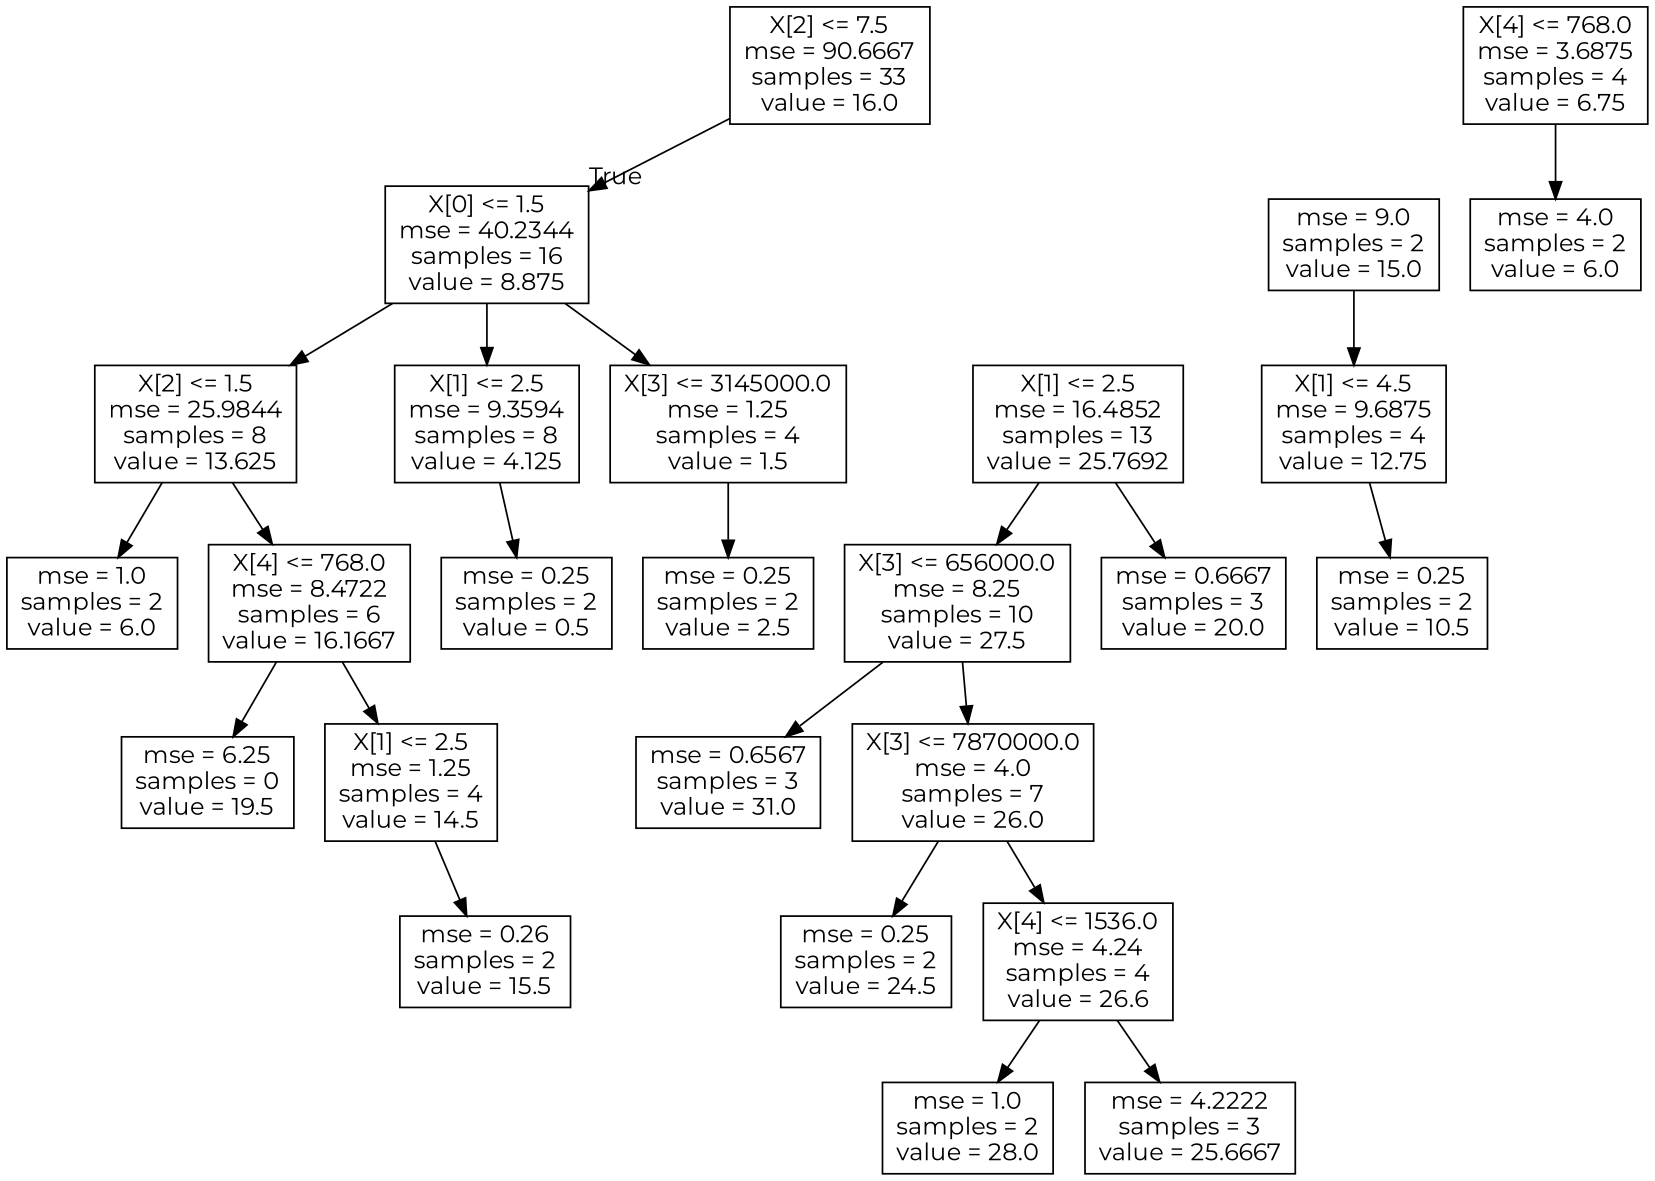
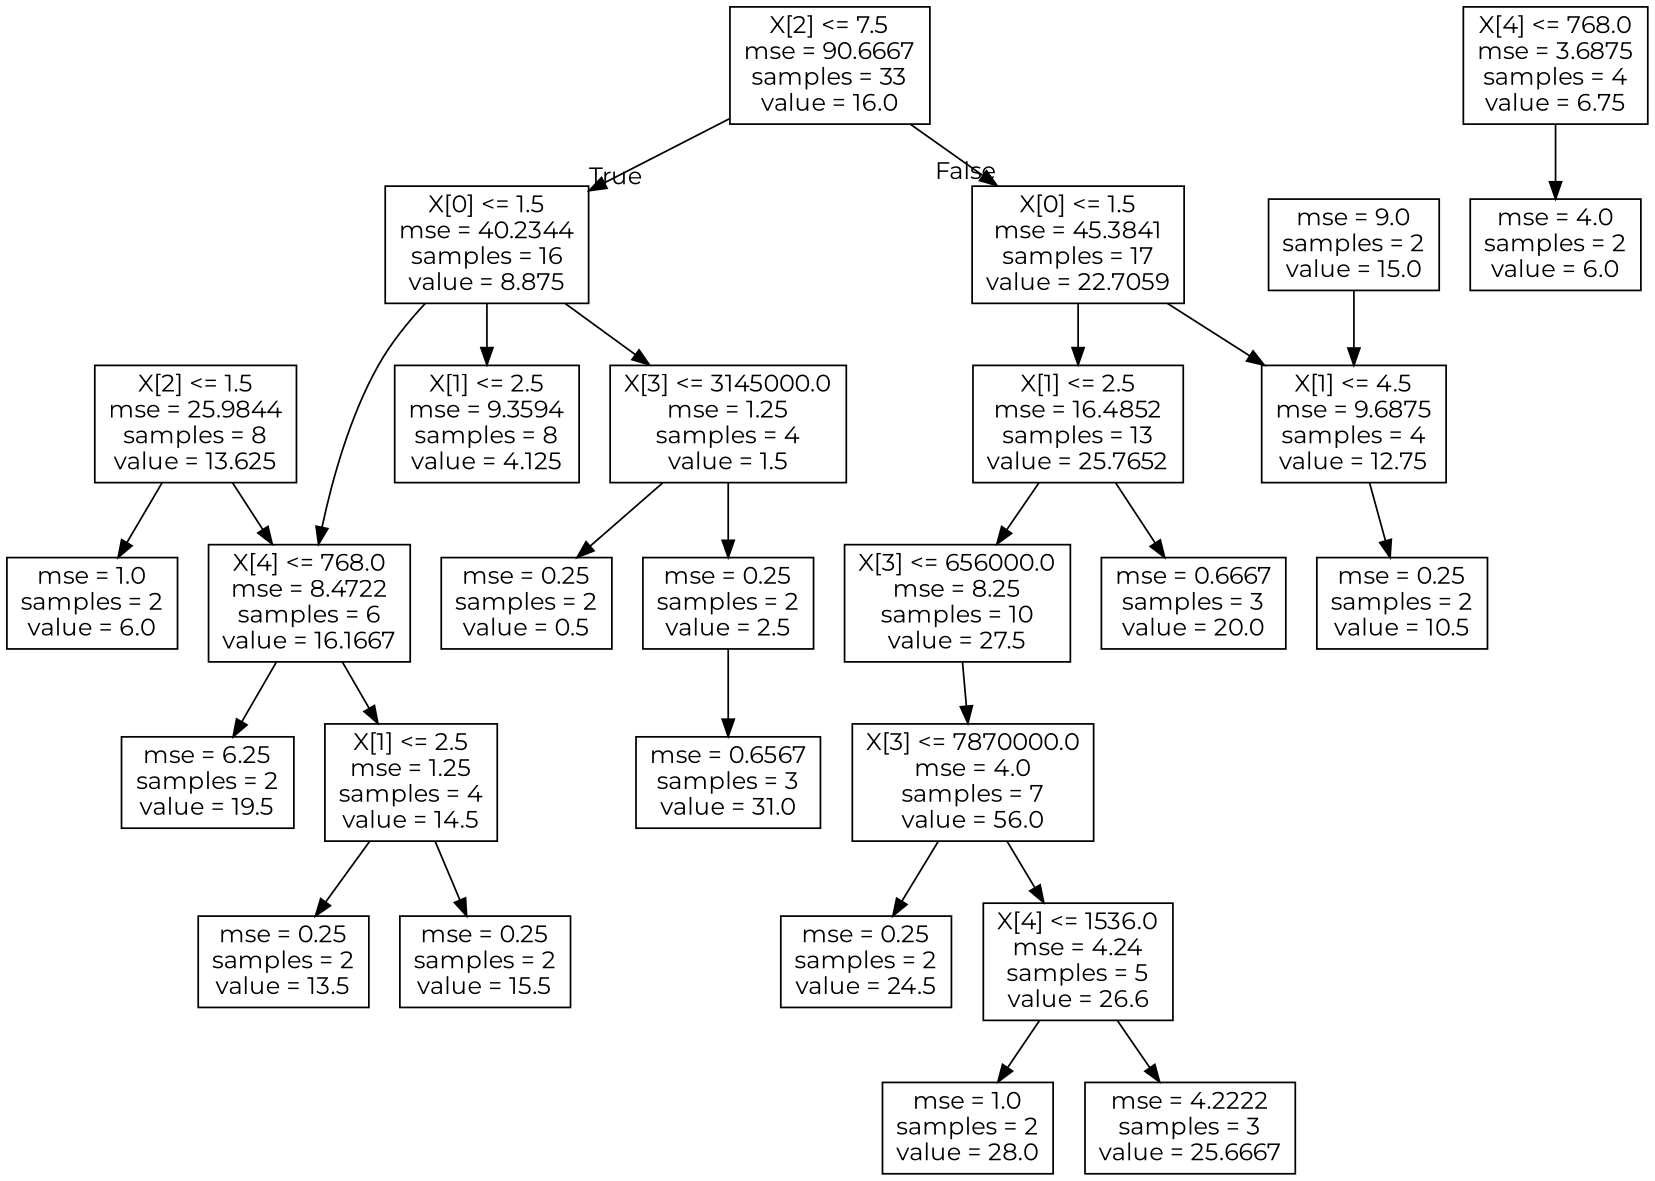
node "X[0] <= 1.5 mse = 45.3841 samples = 17 value = 22.7059": added
edge "X[0] <= 1.5 mse = 40.2344 samples = 16 value = 8.875" -> "X[2] <= 1.5 mse = 25.9844 samples = 8 value = 13.625": now "X[0] <= 1.5 mse = 40.2344 samples = 16 value = 8.875" -> "X[4] <= 768.0 mse = 8.4722 samples = 6 value = 16.1667"
node "X[1] <= 2.5 mse = 16.4852 samples = 13 value = 25.7692": label "X[1] <= 2.5 mse = 16.4852 samples = 13 value = 25.7692" -> "X[1] <= 2.5 mse = 16.4852 samples = 13 value = 25.7652"
edge "X[1] <= 2.5 mse = 9.3594 samples = 8 value = 4.125" -> "mse = 0.25 samples = 2 value = 0.5": now "X[3] <= 3145000.0 mse = 1.25 samples = 4 value = 1.5" -> "mse = 0.25 samples = 2 value = 0.5"
edge "X[3] <= 656000.0 mse = 8.25 samples = 10 value = 27.5" -> "mse = 0.6567 samples = 3 value = 31.0": now "mse = 0.25 samples = 2 value = 2.5" -> "mse = 0.6567 samples = 3 value = 31.0"
node "mse = 6.25 samples = 0 value = 19.5": label "mse = 6.25 samples = 0 value = 19.5" -> "mse = 6.25 samples = 2 value = 19.5"
node "X[3] <= 7870000.0 mse = 4.0 samples = 7 value = 26.0": label "X[3] <= 7870000.0 mse = 4.0 samples = 7 value = 26.0" -> "X[3] <= 7870000.0 mse = 4.0 samples = 7 value = 56.0"
node "mse = 0.25 samples = 2 value = 13.5": added
node "mse = 0.26 samples = 2 value = 15.5": label "mse = 0.26 samples = 2 value = 15.5" -> "mse = 0.25 samples = 2 value = 15.5"
node "X[4] <= 1536.0 mse = 4.24 samples = 4 value = 26.6": label "X[4] <= 1536.0 mse = 4.24 samples = 4 value = 26.6" -> "X[4] <= 1536.0 mse = 4.24 samples = 5 value = 26.6"
